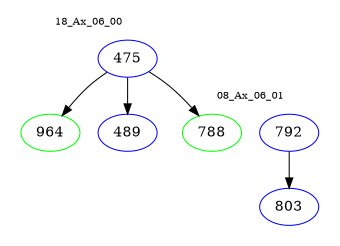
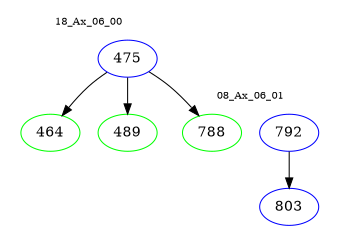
node "964": label "964" -> "464"
node "489": color blue -> green
